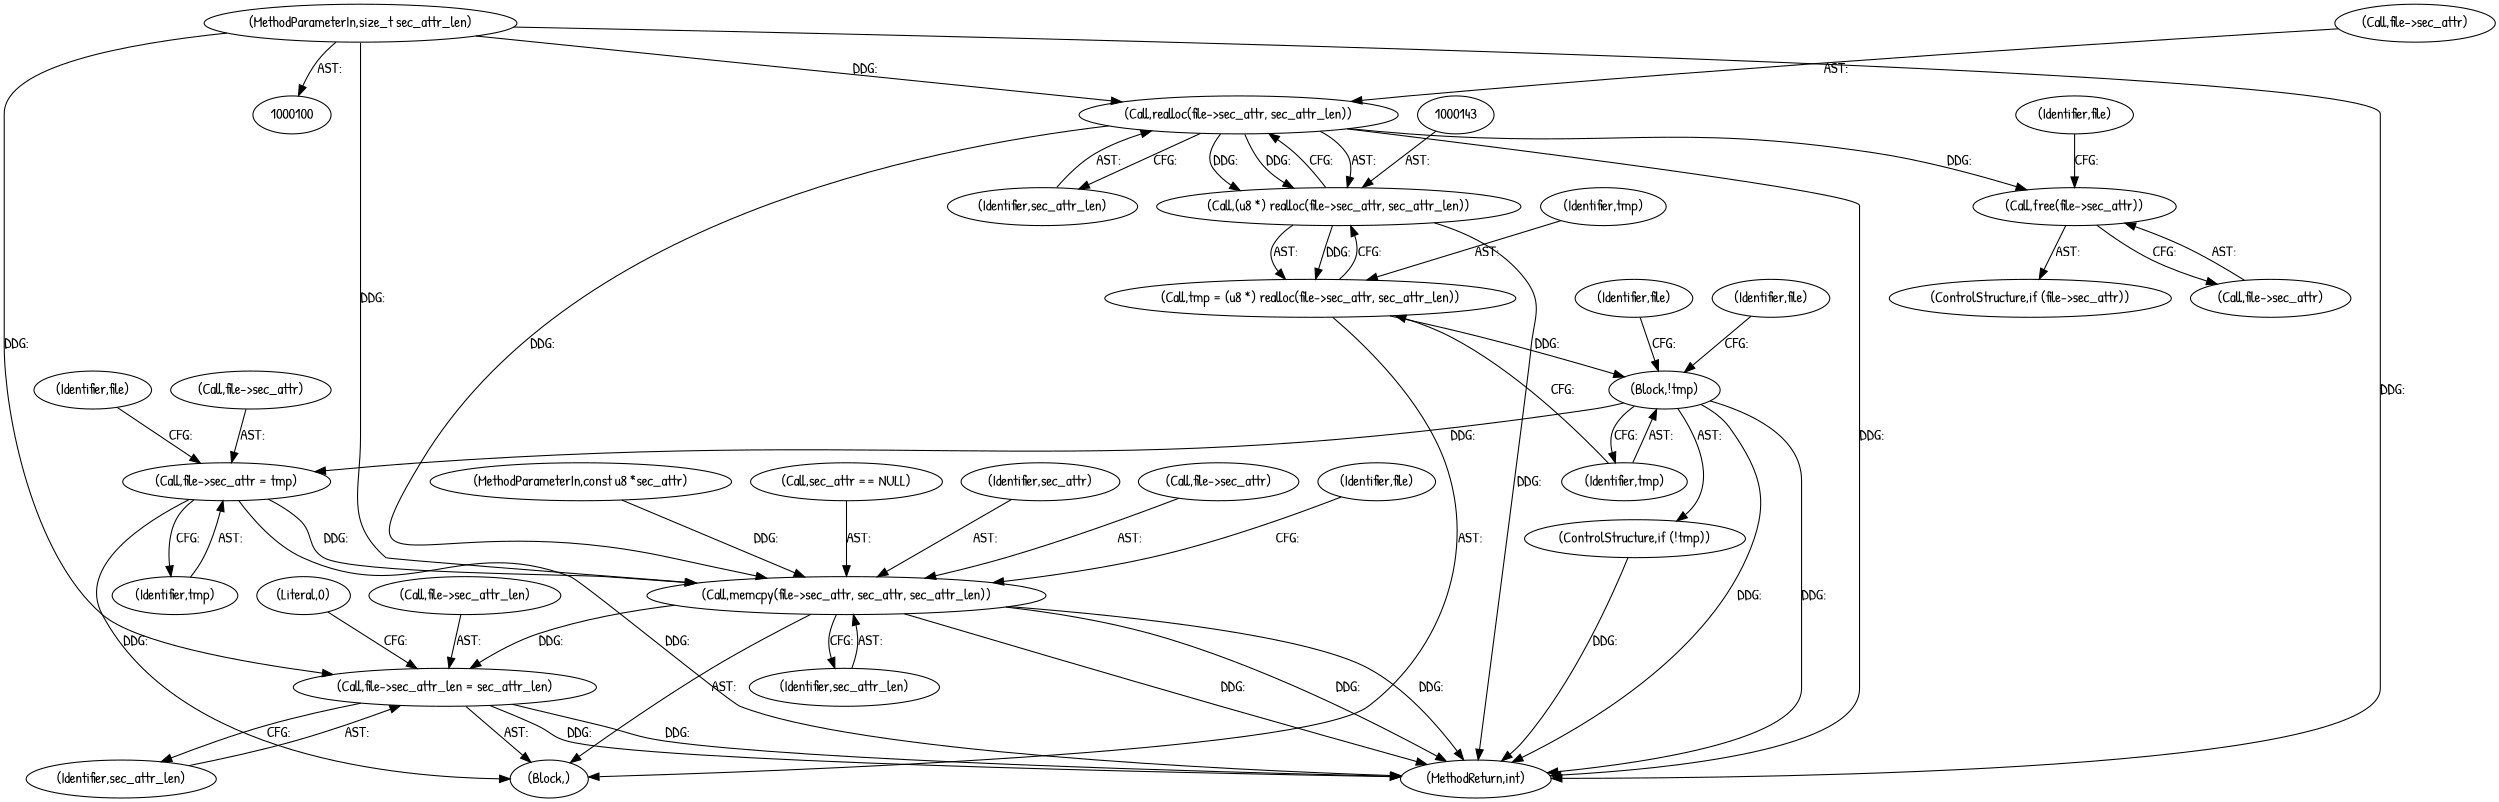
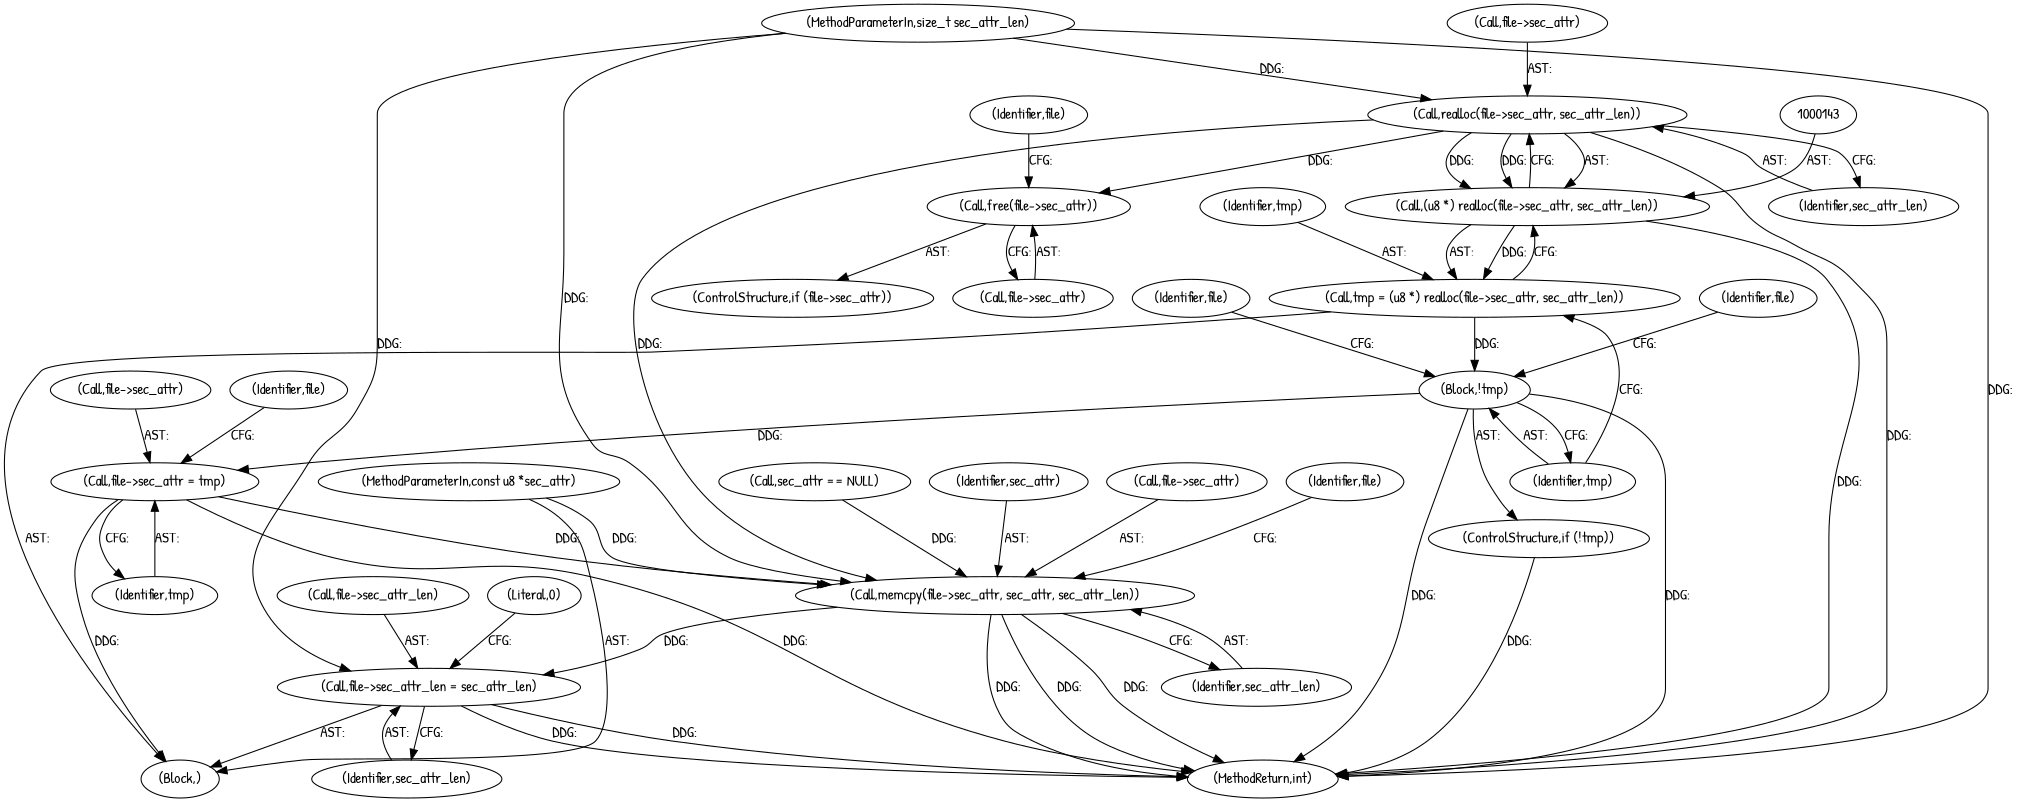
node "1000100": removed
edge "(Call,sec_attr == NULL)" -> "(Call,memcpy(file->sec_attr, sec_attr, sec_attr_len))": label "AST: " -> "DDG: "
edge "(Call,memcpy(file->sec_attr, sec_attr, sec_attr_len))" -> "(Block,)": now "(MethodParameterIn,const u8 *sec_attr)" -> "(Block,)"
